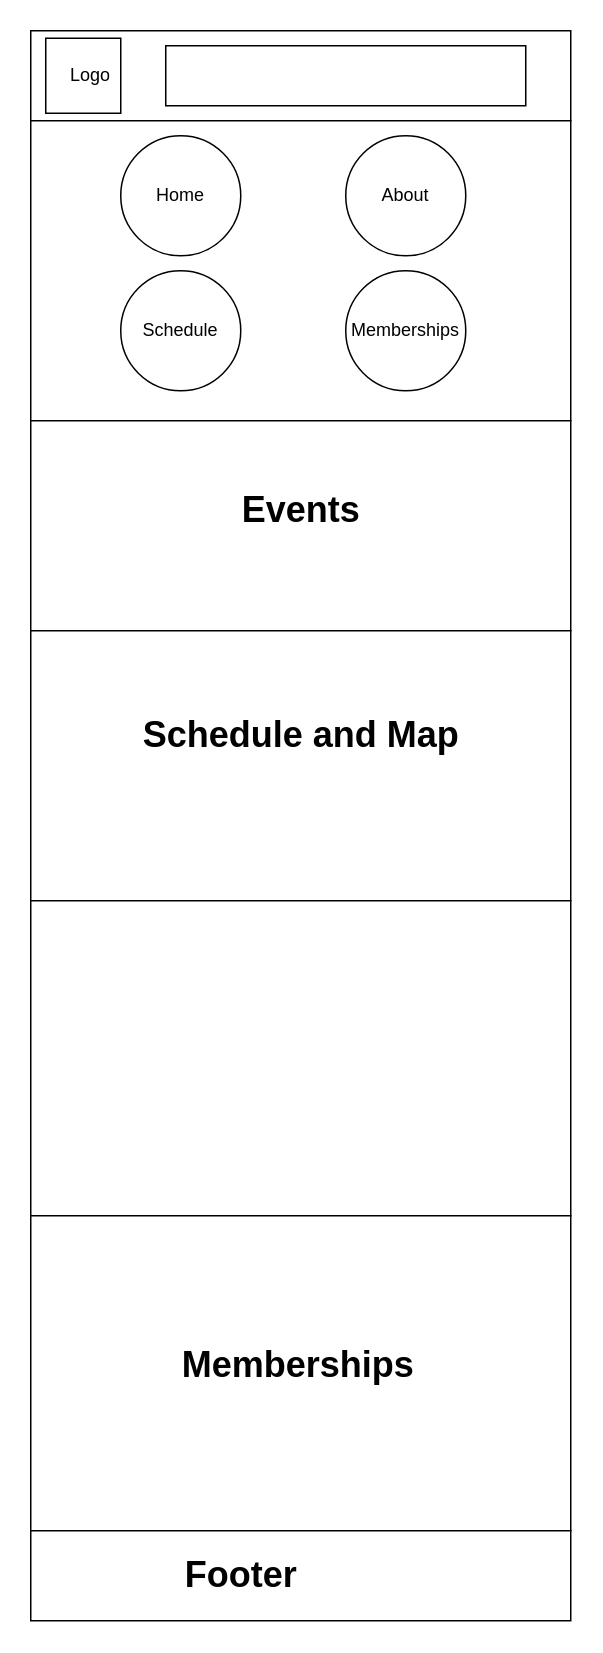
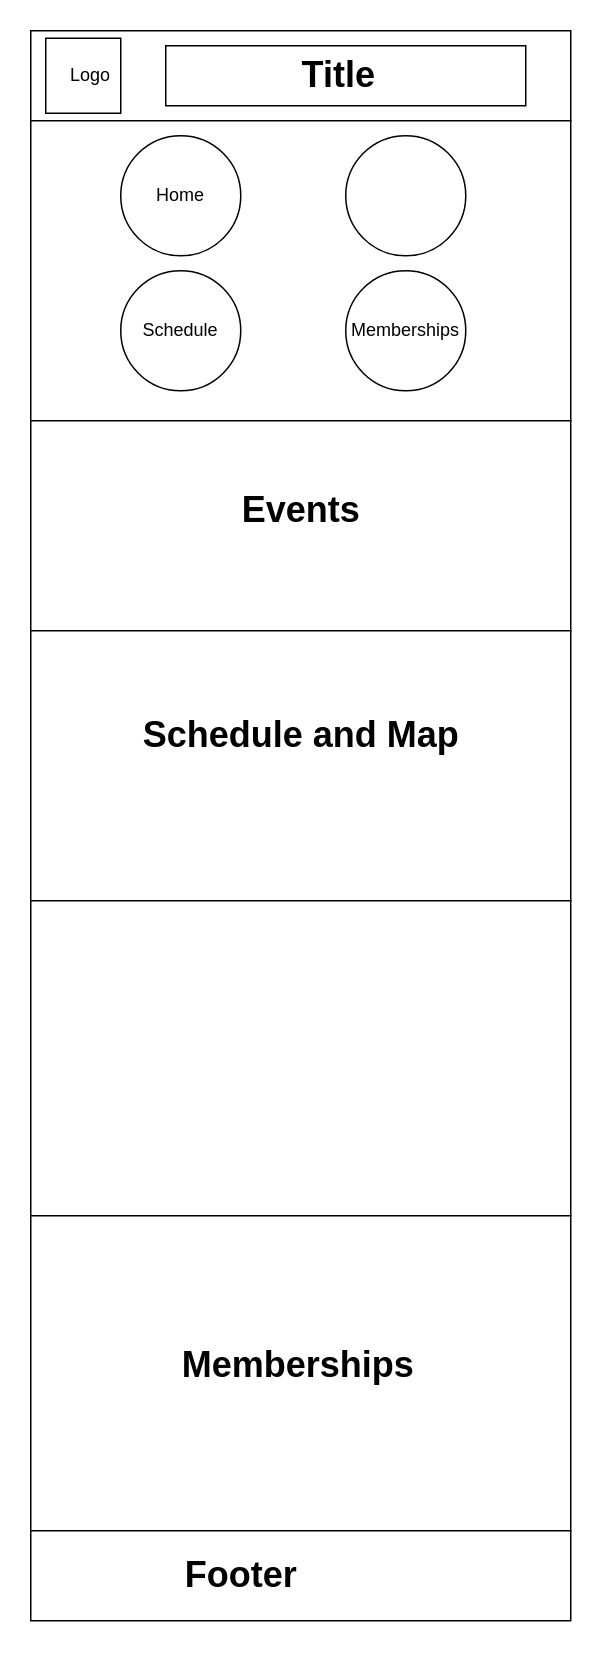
node "Title": added
node "About": removed
